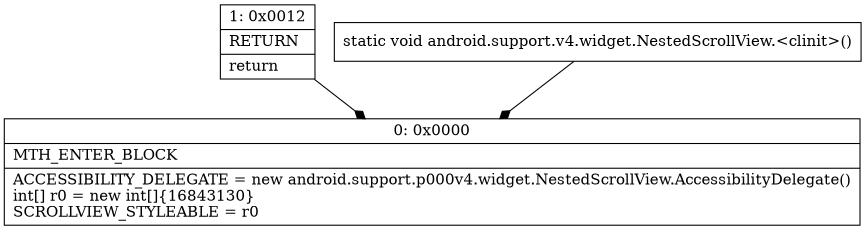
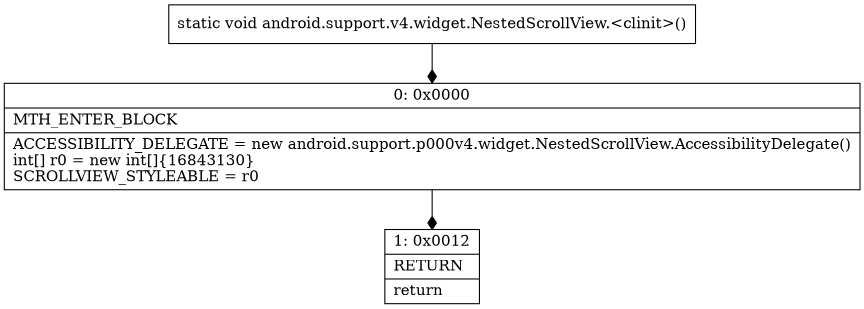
edge "1: 0x0012" -> "0: 0x0000": reversed
